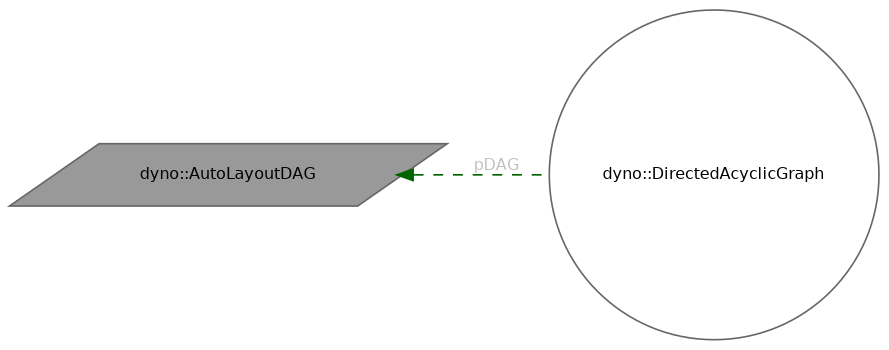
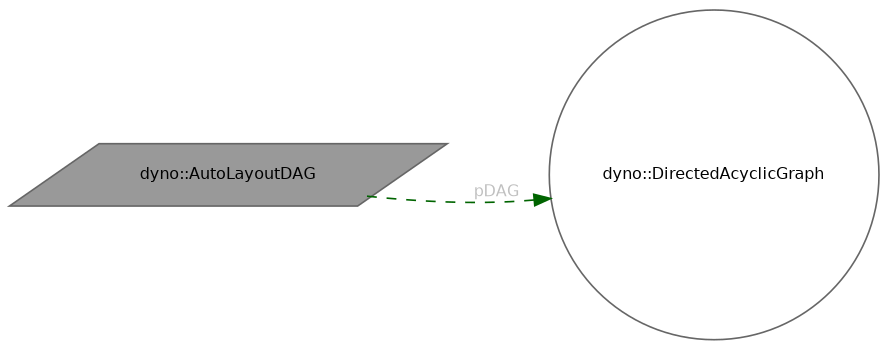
edge "dyno::DirectedAcyclicGraph" -> "dyno::AutoLayoutDAG": reversed
